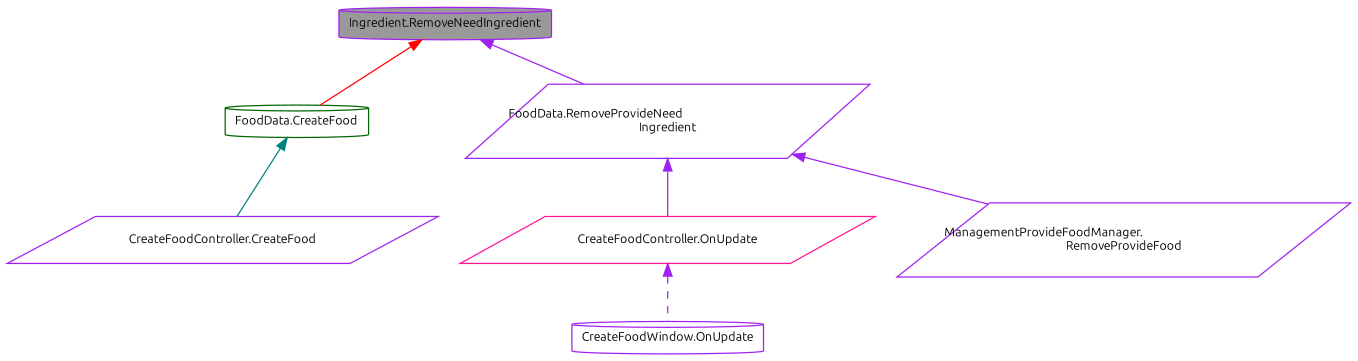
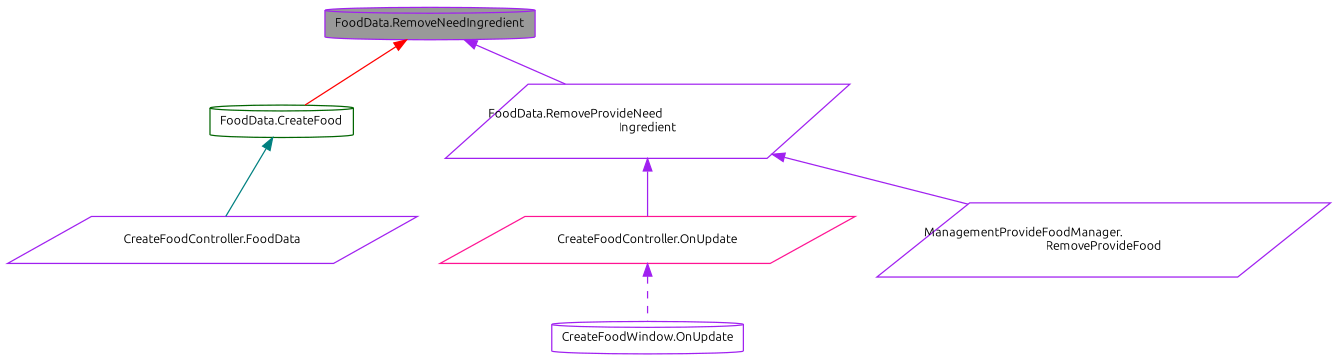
node "Ingredient.RemoveNeedIngredient": label "Ingredient.RemoveNeedIngredient" -> "FoodData.RemoveNeedIngredient"
node "CreateFoodController.CreateFood": label "CreateFoodController.CreateFood" -> "CreateFoodController.FoodData"
